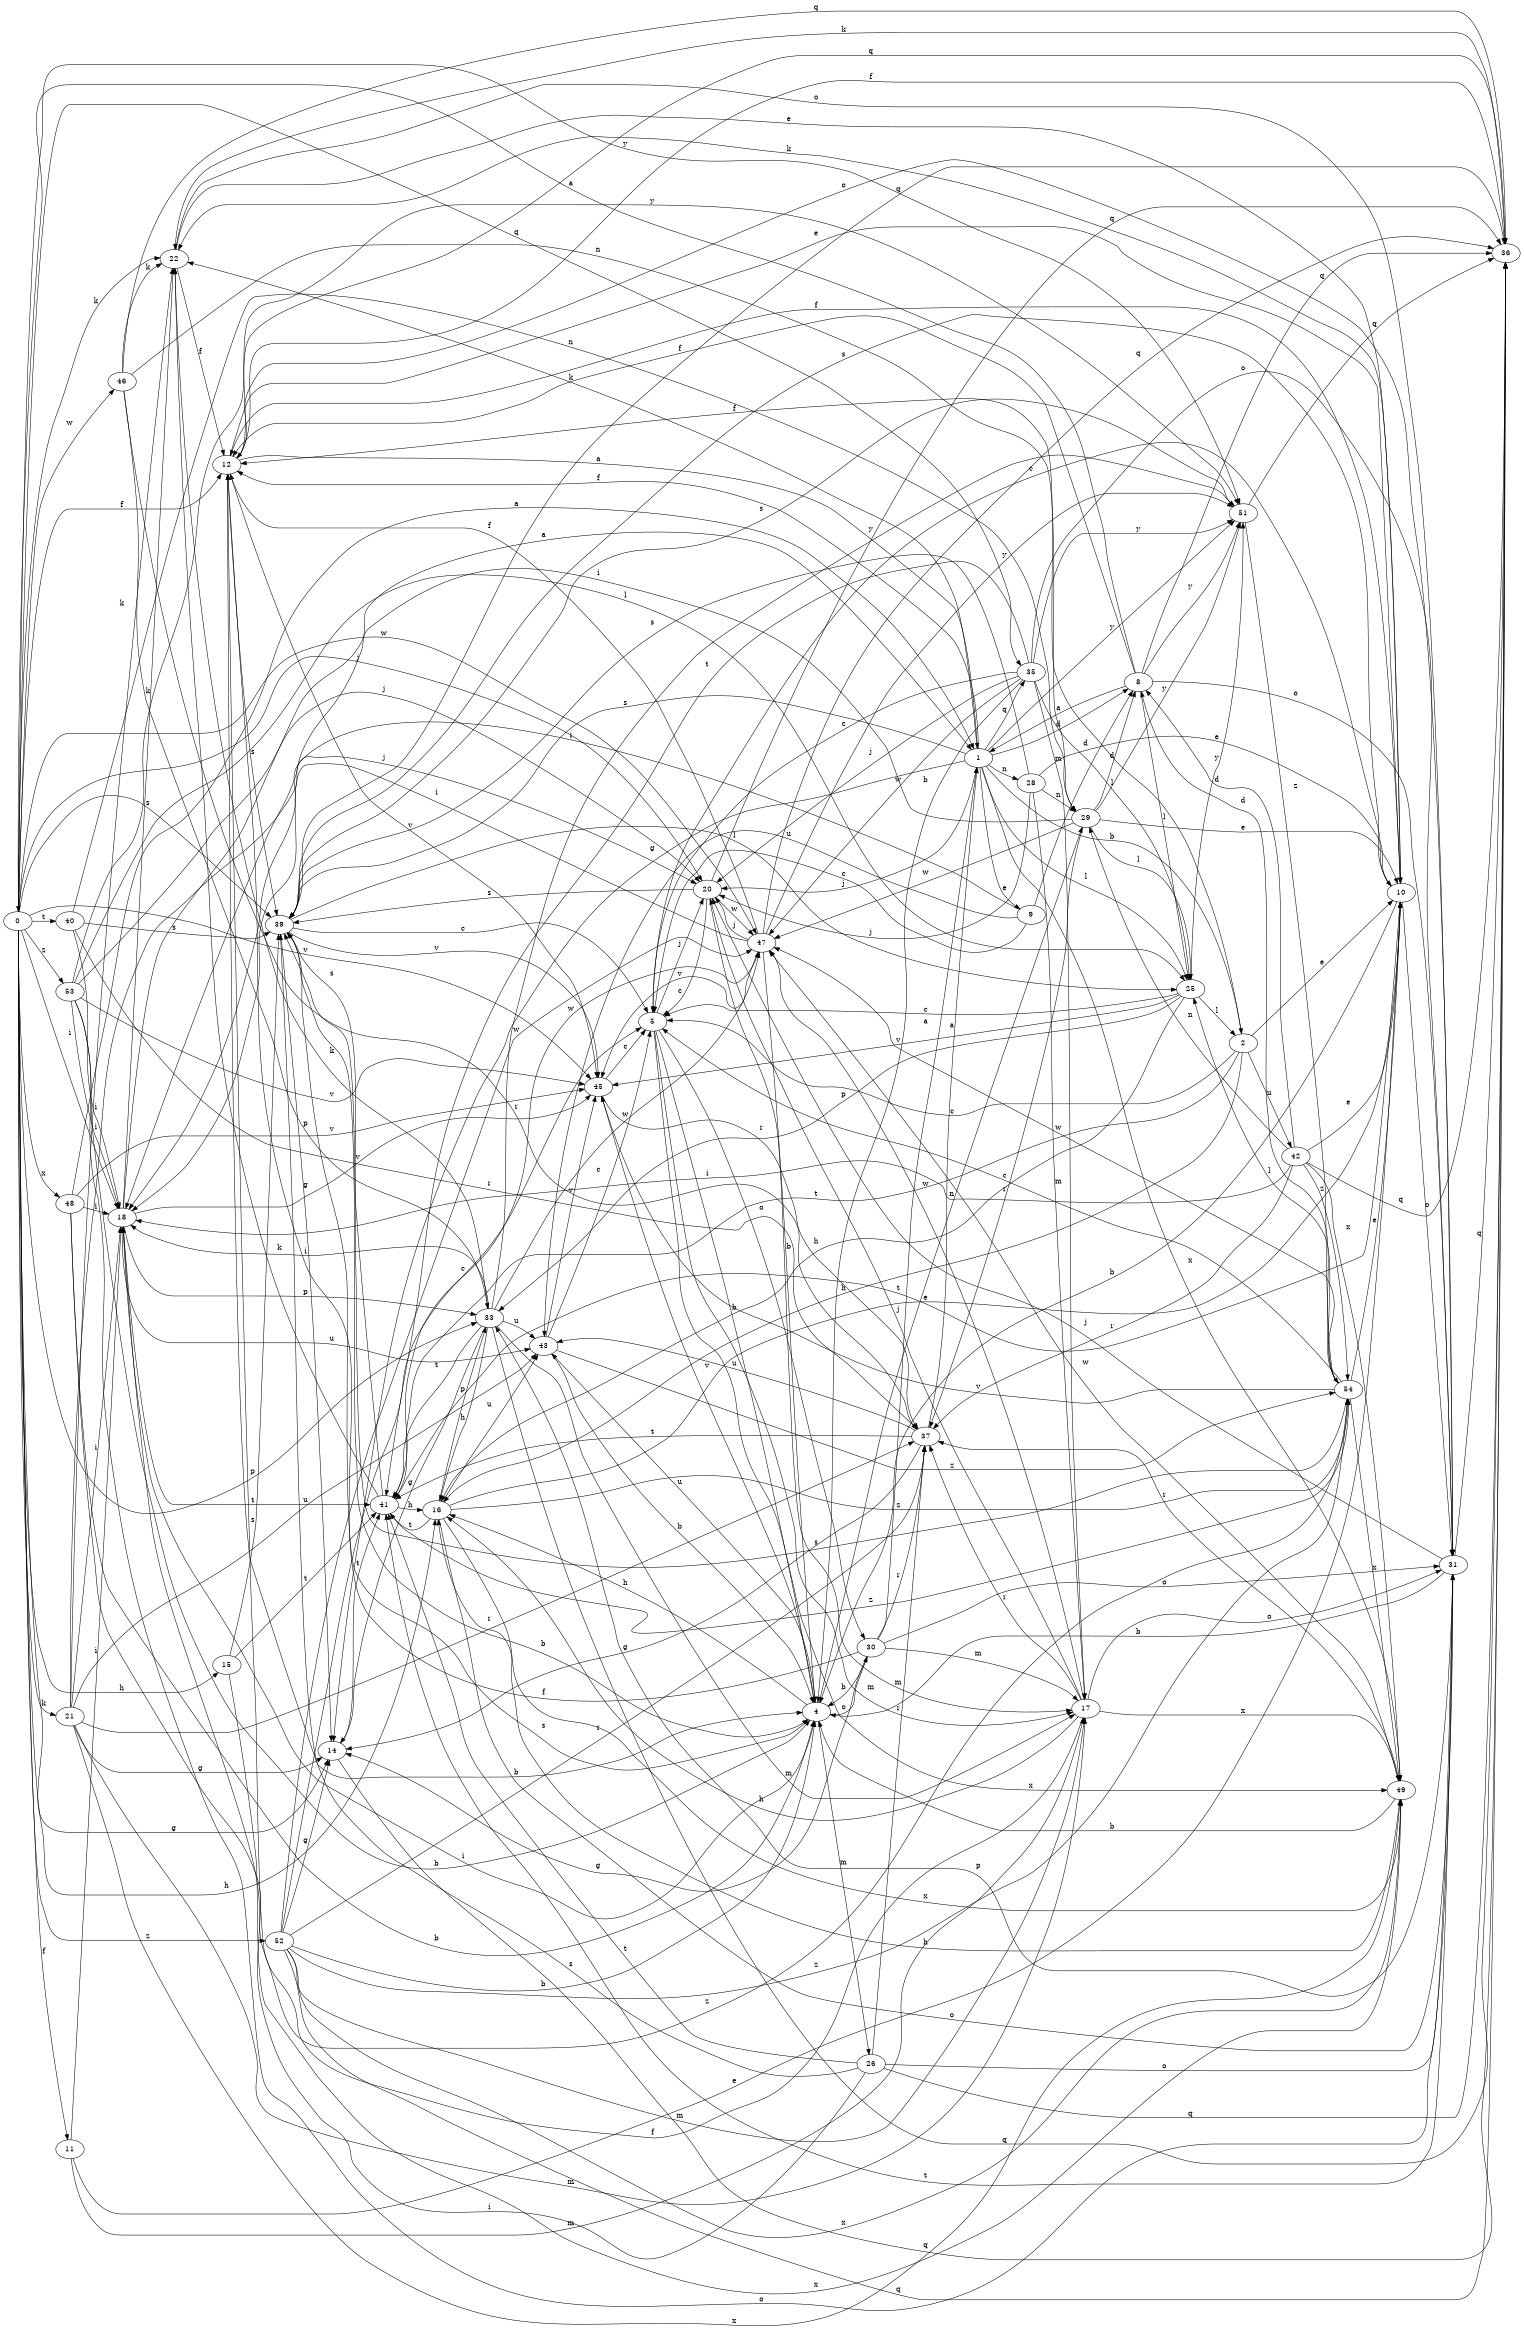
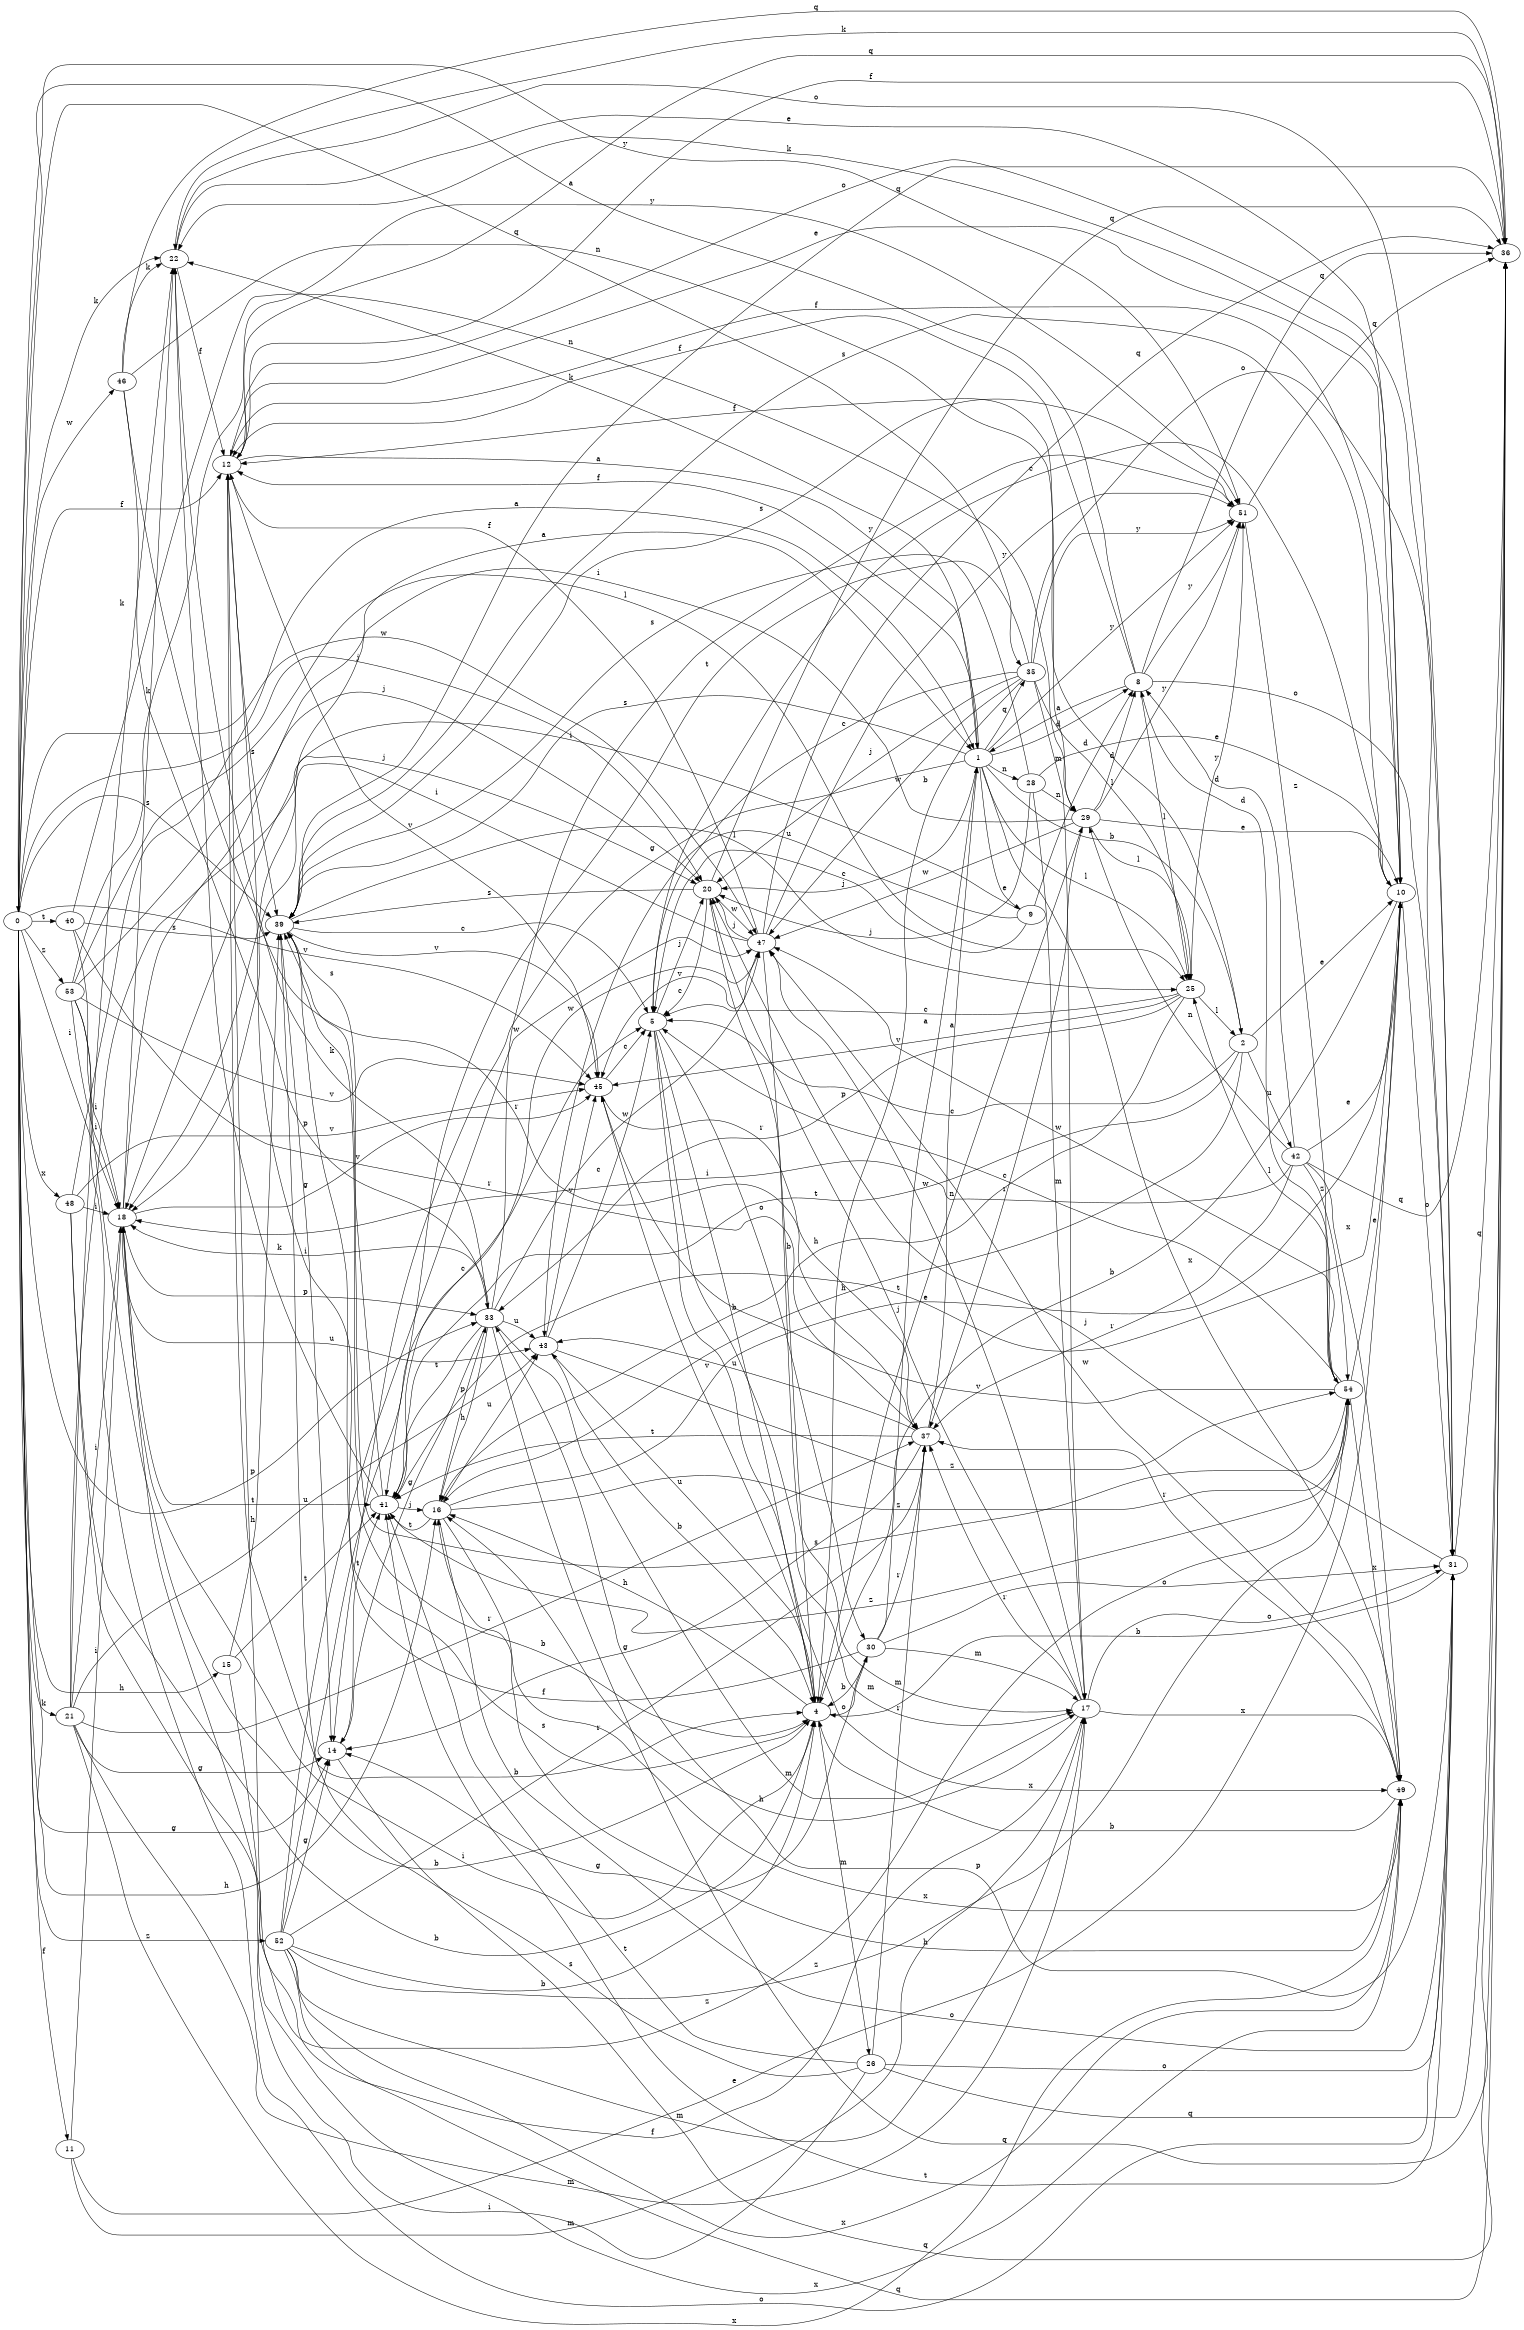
edge "41" -> "16": label "h" -> "j"
edge "15" -> "39": label "s" -> "h"
